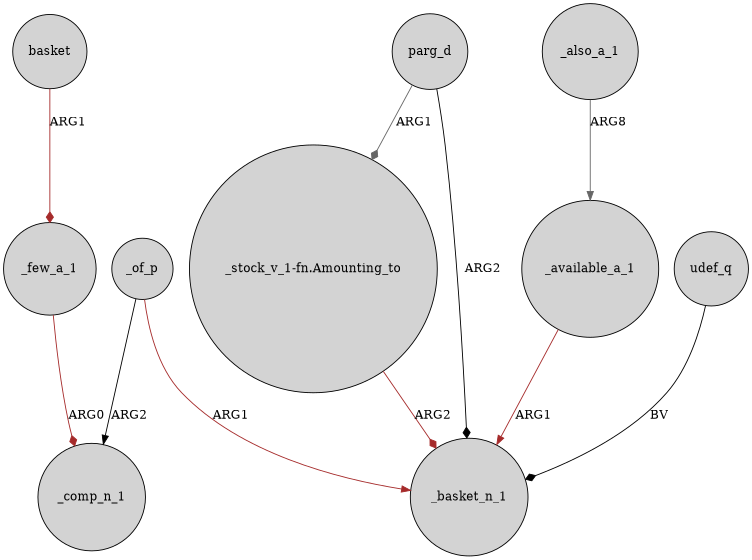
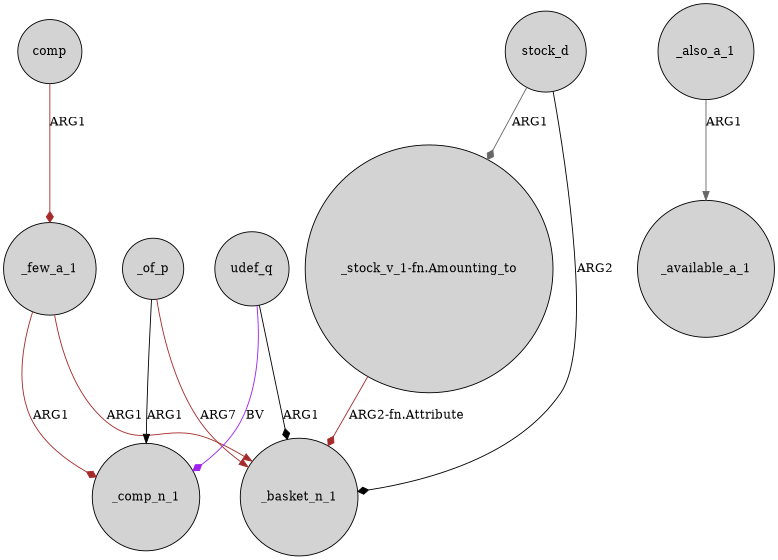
node "basket": label "basket" -> "comp"
node "parg_d": label "parg_d" -> "stock_d"
edge "_also_a_1" -> "_available_a_1": label "ARG8" -> "ARG1"
edge "_available_a_1" -> "_basket_n_1": now "_few_a_1" -> "_basket_n_1"
edge "udef_q" -> "_comp_n_1": added, label "BV"
edge "_few_a_1" -> "_comp_n_1": label "ARG0" -> "ARG1"
edge "_of_p" -> "_comp_n_1": label "ARG2" -> "ARG1"
edge "_of_p" -> "_basket_n_1": label "ARG1" -> "ARG7"
edge "_stock_v_1-fn.Amounting_to" -> "_basket_n_1": label "ARG2" -> "ARG2-fn.Attribute"
edge "udef_q" -> "_basket_n_1": label "BV" -> "ARG1"
